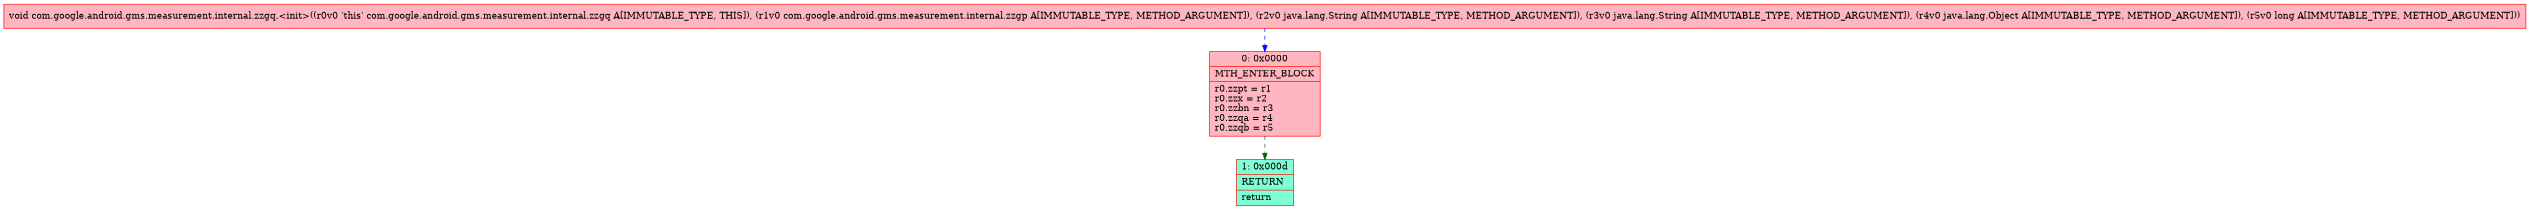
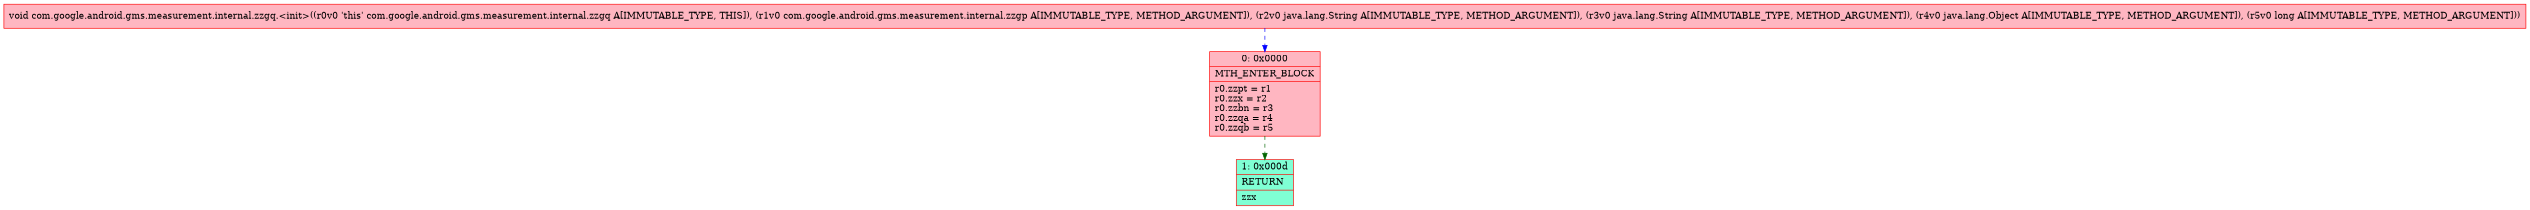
node "1: 0x000d": text "return" -> "zzx"
